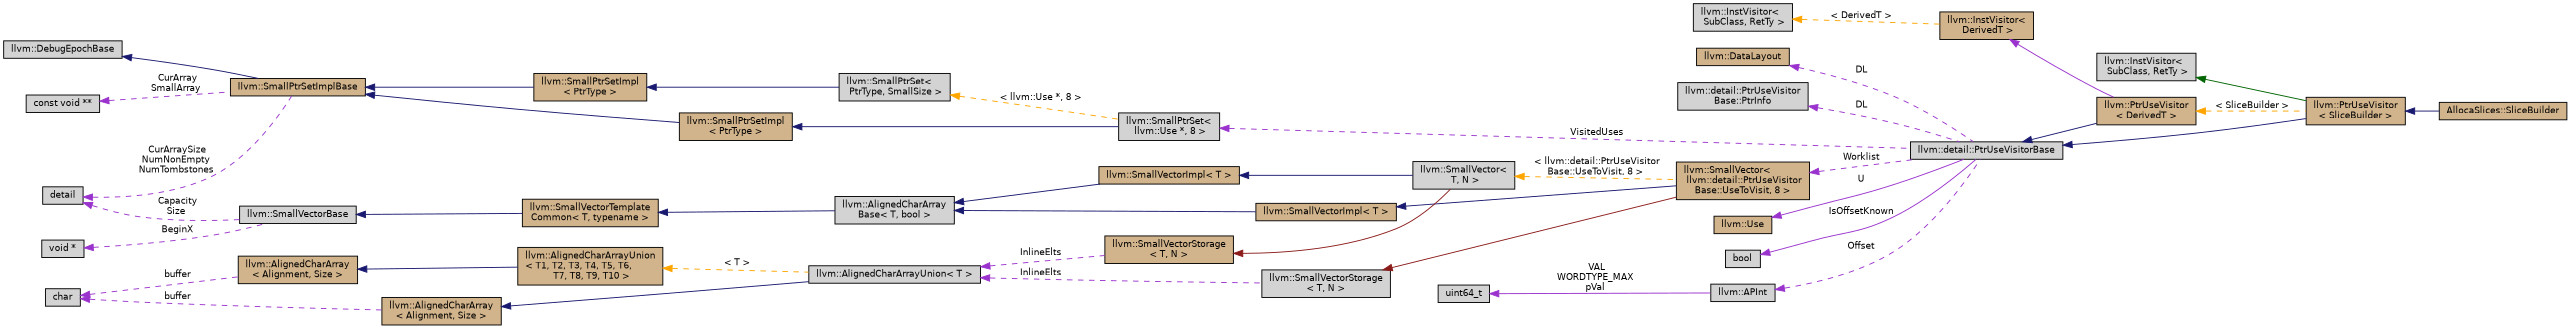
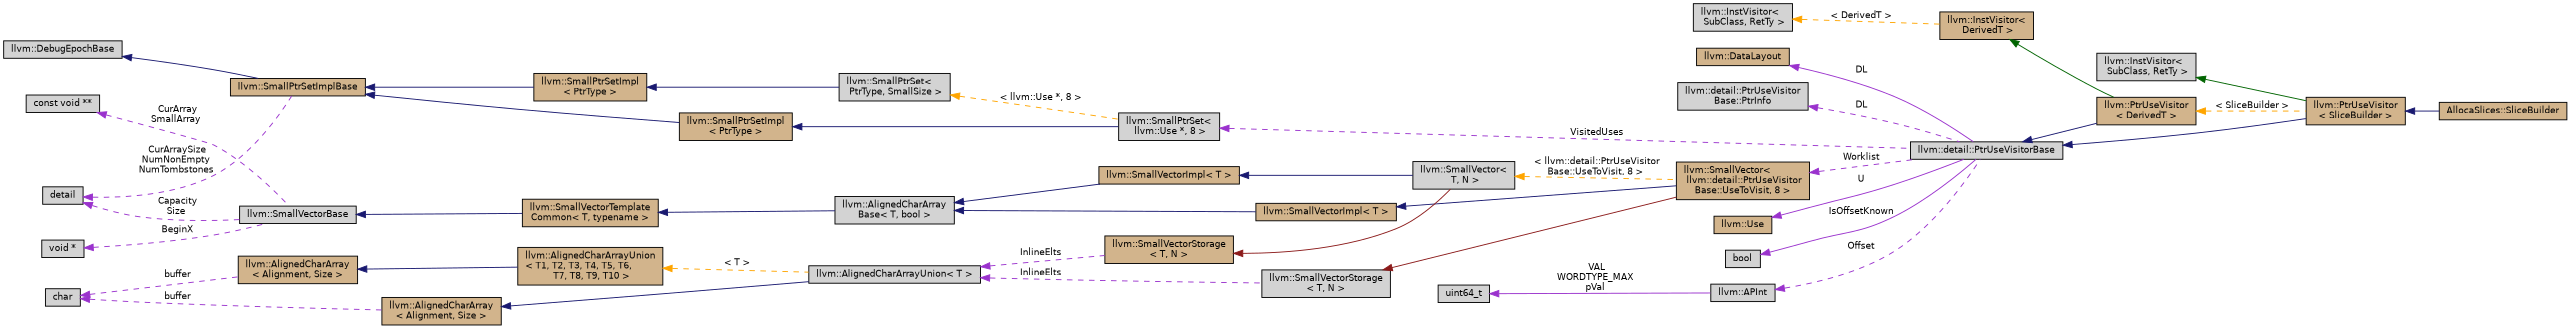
edge "llvm::PtrUseVisitor < DerivedT >" -> "llvm::InstVisitor< DerivedT >": color darkorchid3 -> darkgreen
edge "llvm::detail::PtrUseVisitorBase" -> "llvm::DataLayout": style dashed -> solid
edge "llvm::SmallPtrSetImplBase" -> "const void **": now "llvm::SmallVectorBase" -> "const void **"
